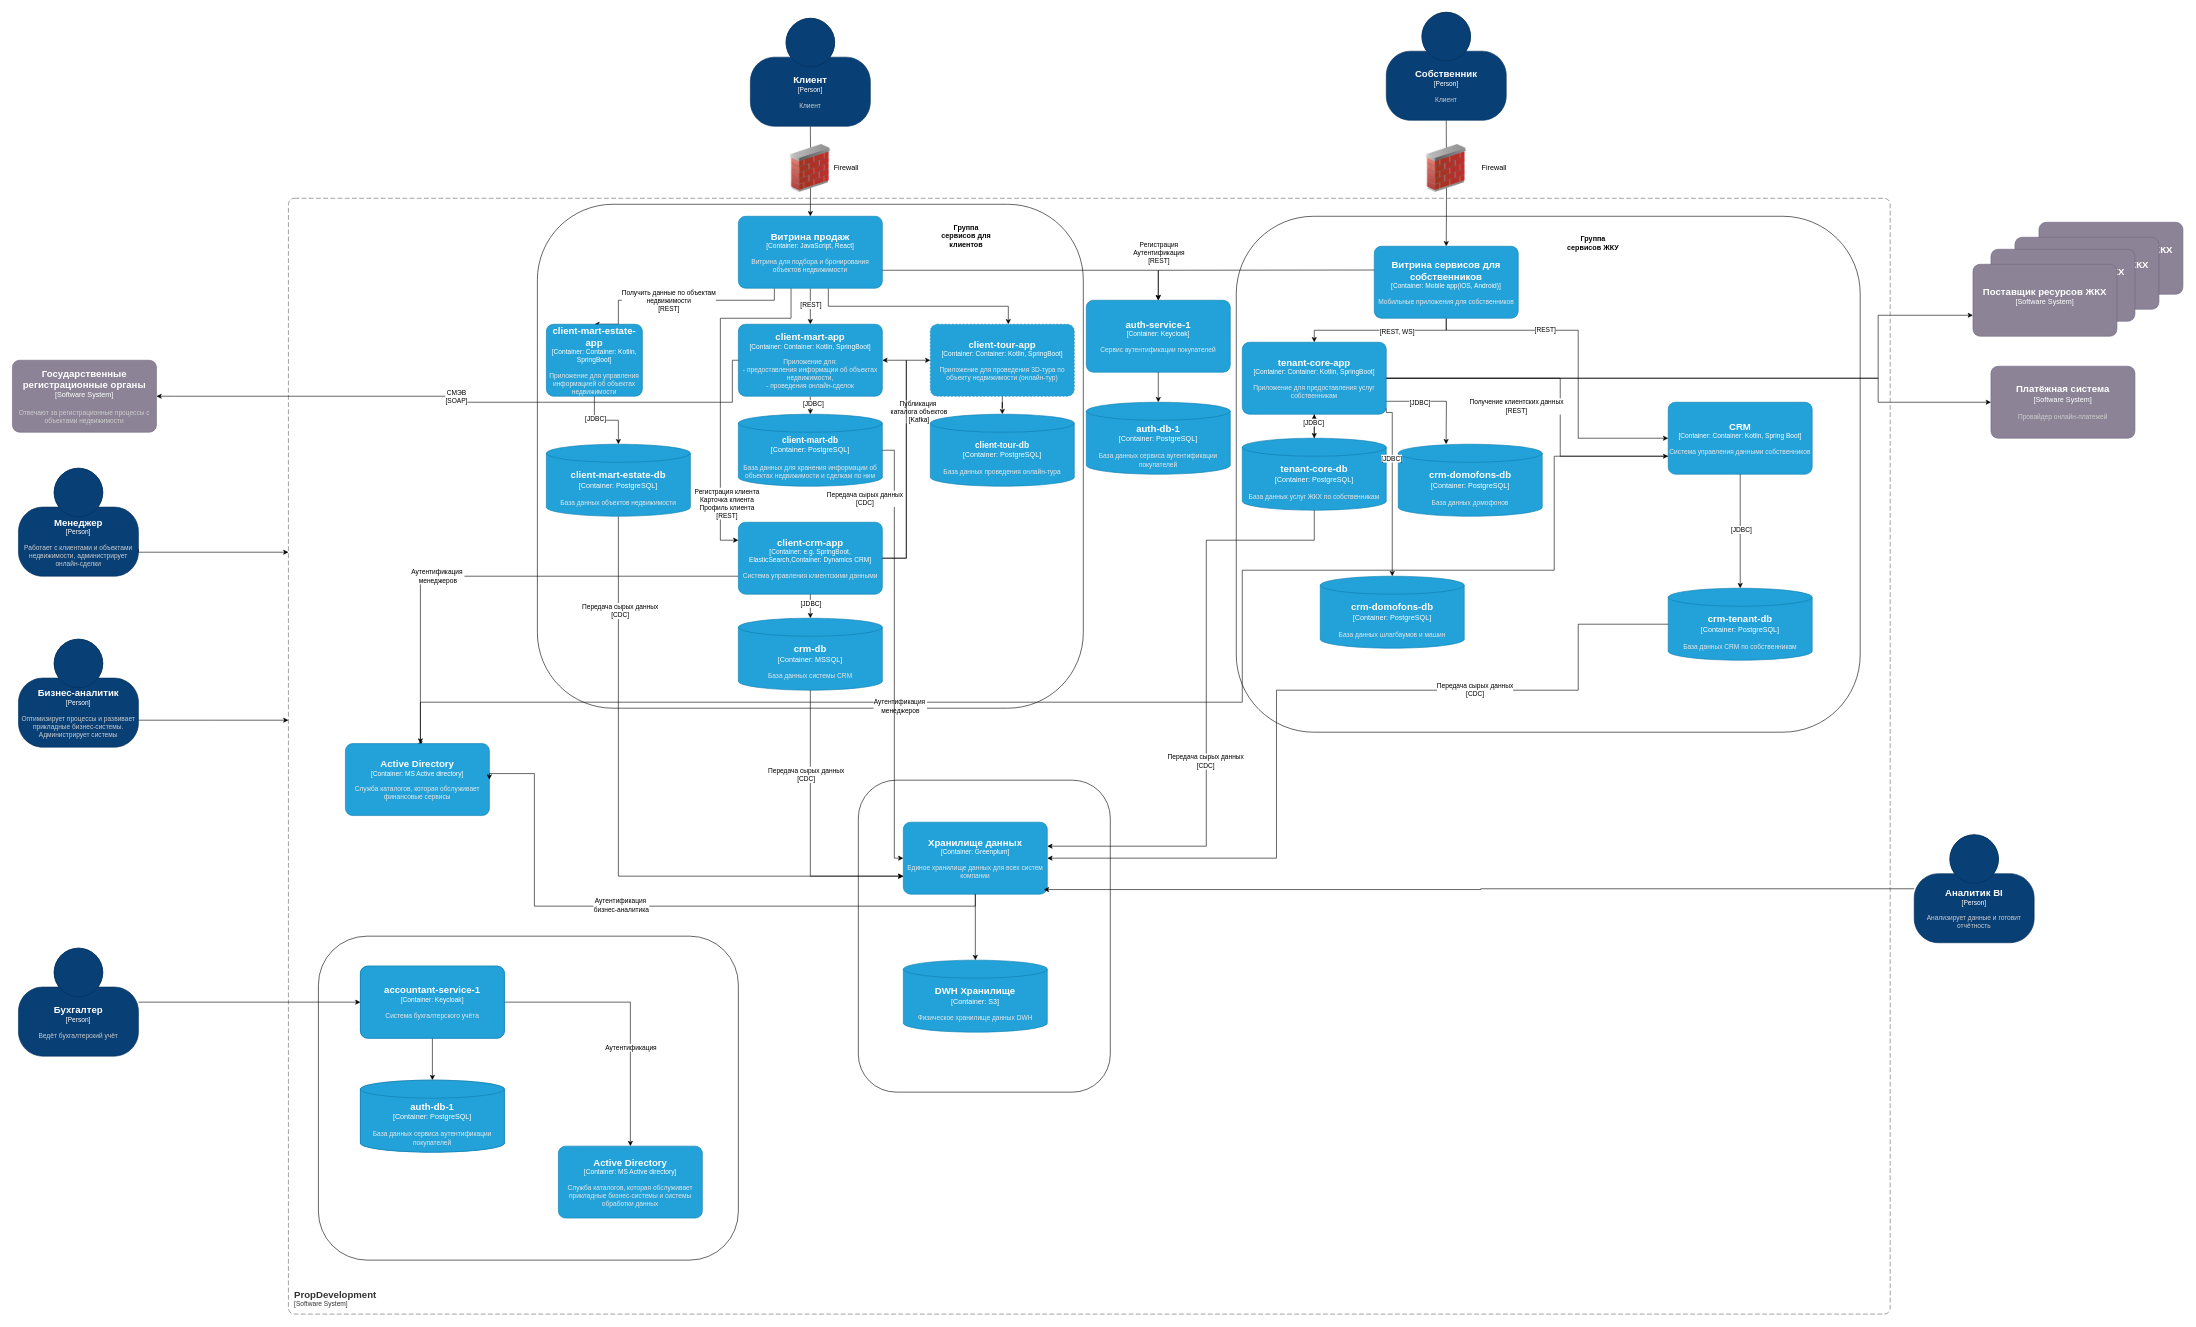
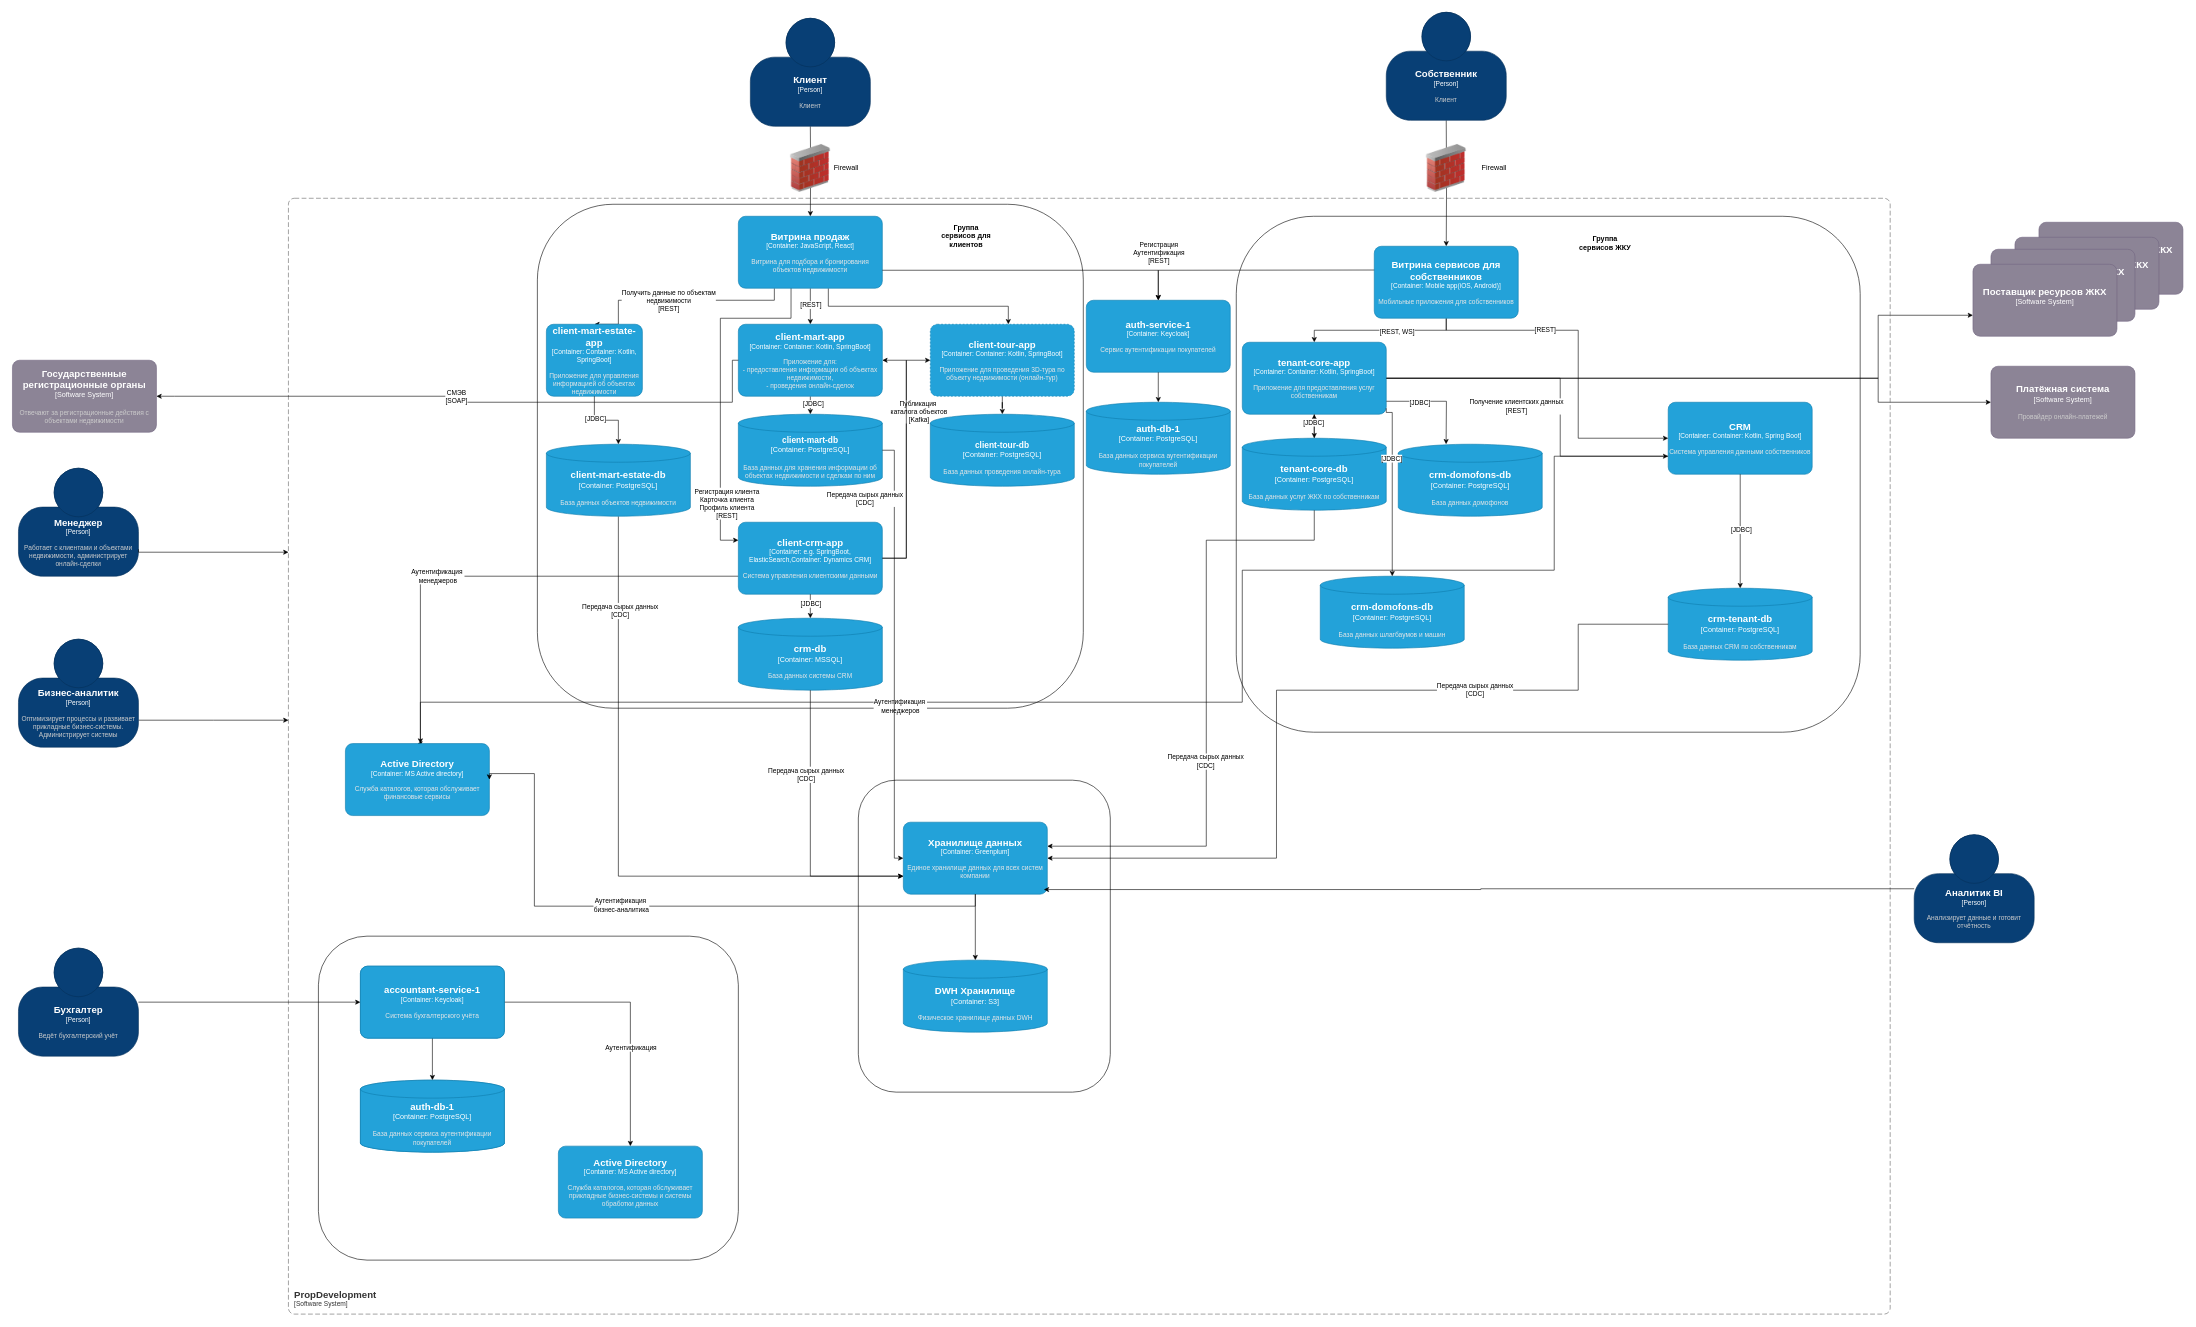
node "Группа сервисов ЖКУ": moved (1593, 243) -> (1605, 243)
node "Государственные регистрационные органы [Software System] Отвечают за регистрационные процессы с объектами недвижимости": label "Государственные регистрационные органы [Software System] Отвечают за регистрационные процессы с объектами недвижимости" -> "Государственные регистрационные органы [Software System] Отвечают за регистрационные действия с объектами недвижимости"
